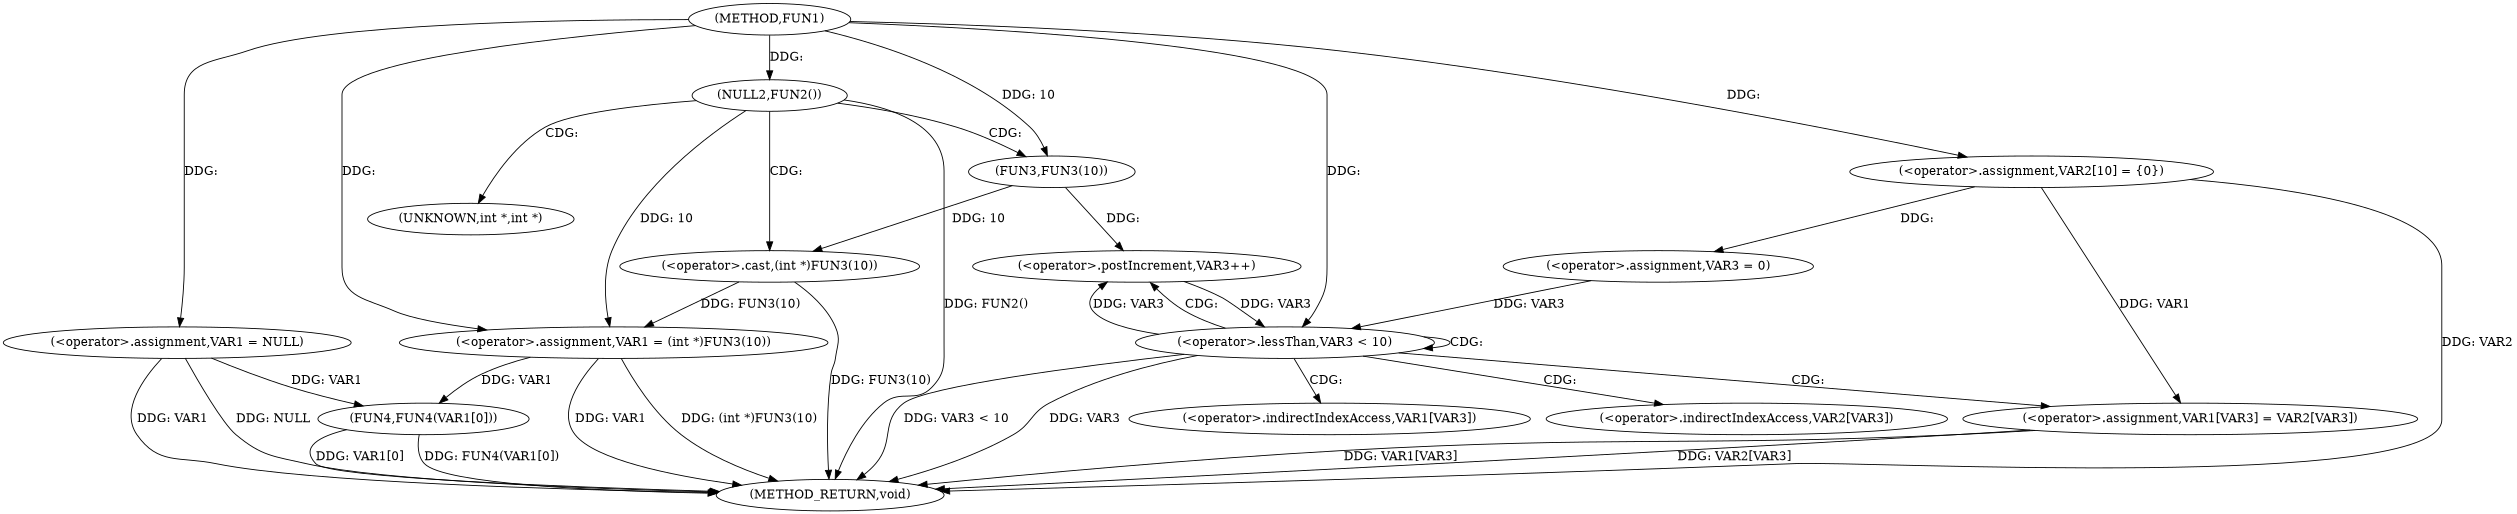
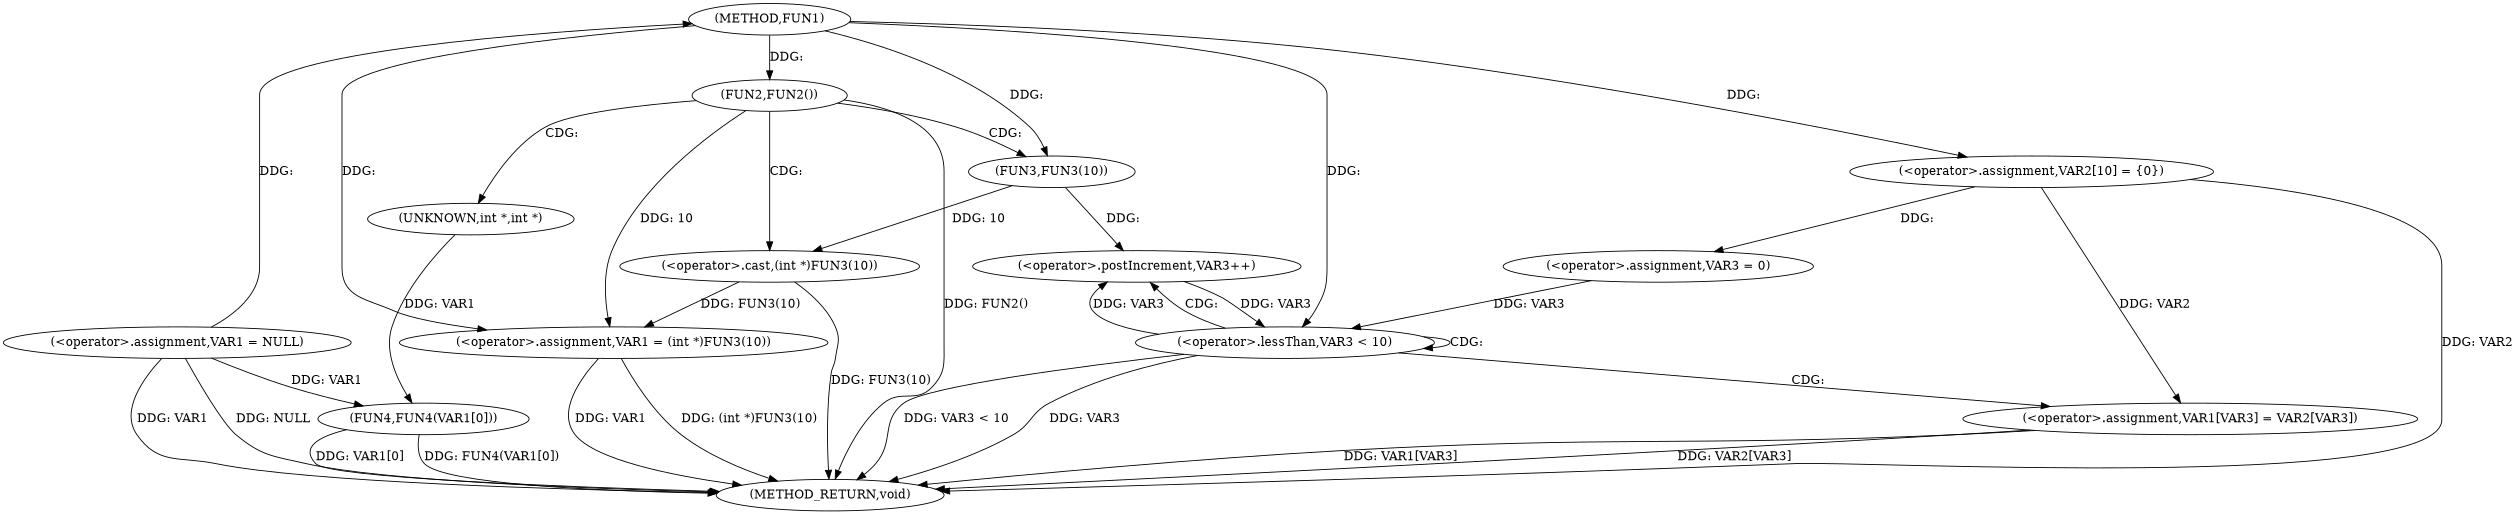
edge "(METHOD,FUN1)" -> "(<operator>.assignment,VAR1 = NULL)": reversed
node "(NULL2,FUN2())": label "(NULL2,FUN2())" -> "(FUN2,FUN2())"
edge "(METHOD,FUN1)" -> "(FUN3,FUN3(10))": label "DDG: 10" -> "DDG: "
edge "(<operator>.assignment,VAR2[10] = {0})" -> "(<operator>.assignment,VAR1[VAR3] = VAR2[VAR3])": label "DDG: VAR1" -> "DDG: VAR2"
edge "(<operator>.assignment,VAR1 = (int *)FUN3(10))" -> "(FUN4,FUN4(VAR1[0]))": now "(UNKNOWN,int *,int *)" -> "(FUN4,FUN4(VAR1[0]))"
node "(<operator>.indirectIndexAccess,VAR1[VAR3])": removed
node "(<operator>.indirectIndexAccess,VAR2[VAR3])": removed
